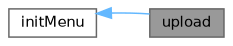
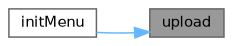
edge "upload" -> "initMenu": reversed
